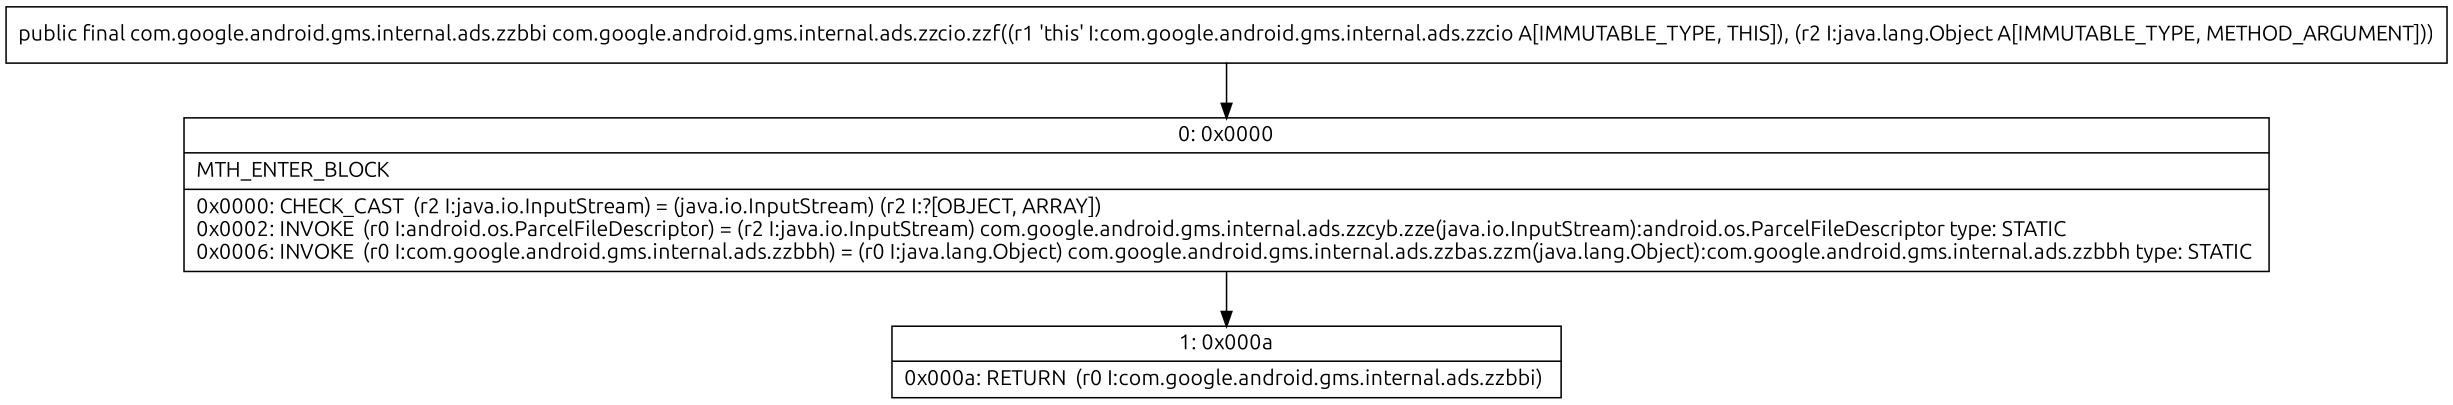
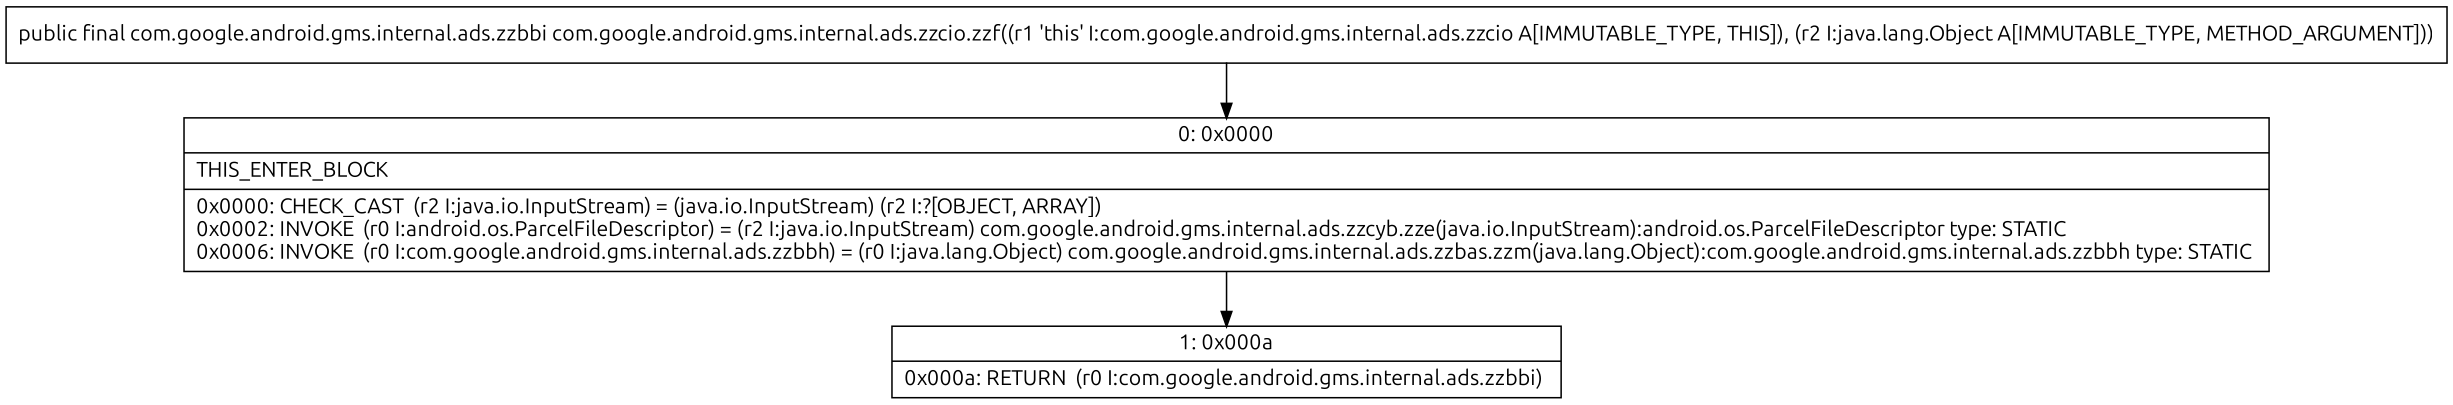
node "0: 0x0000": text "MTH_ENTER_BLOCK" -> "THIS_ENTER_BLOCK"
